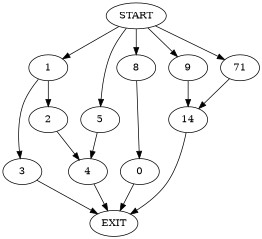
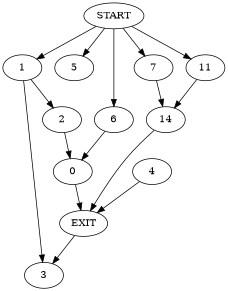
node "8": label "8" -> "6"
node "9": label "9" -> "7"
node "71": label "71" -> "11"
edge "5" -> "4": removed
edge "2" -> "4": now "2" -> "0"
edge "3" -> "EXIT": reversed
